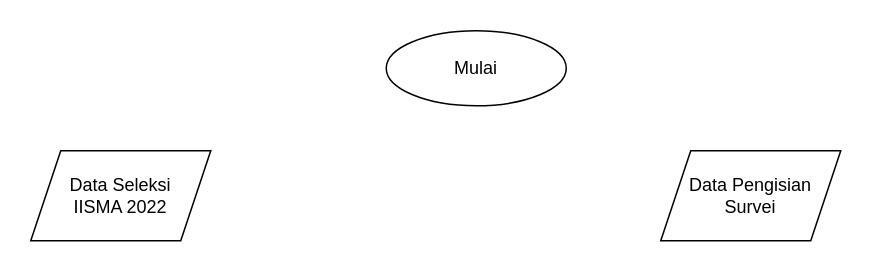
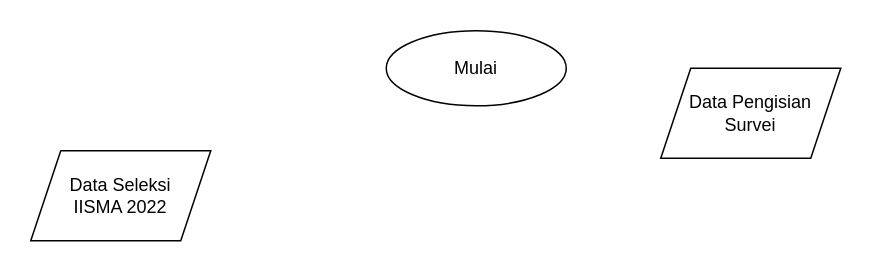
node "Data Pengisian Survei": moved (751, 196) -> (751, 113)
